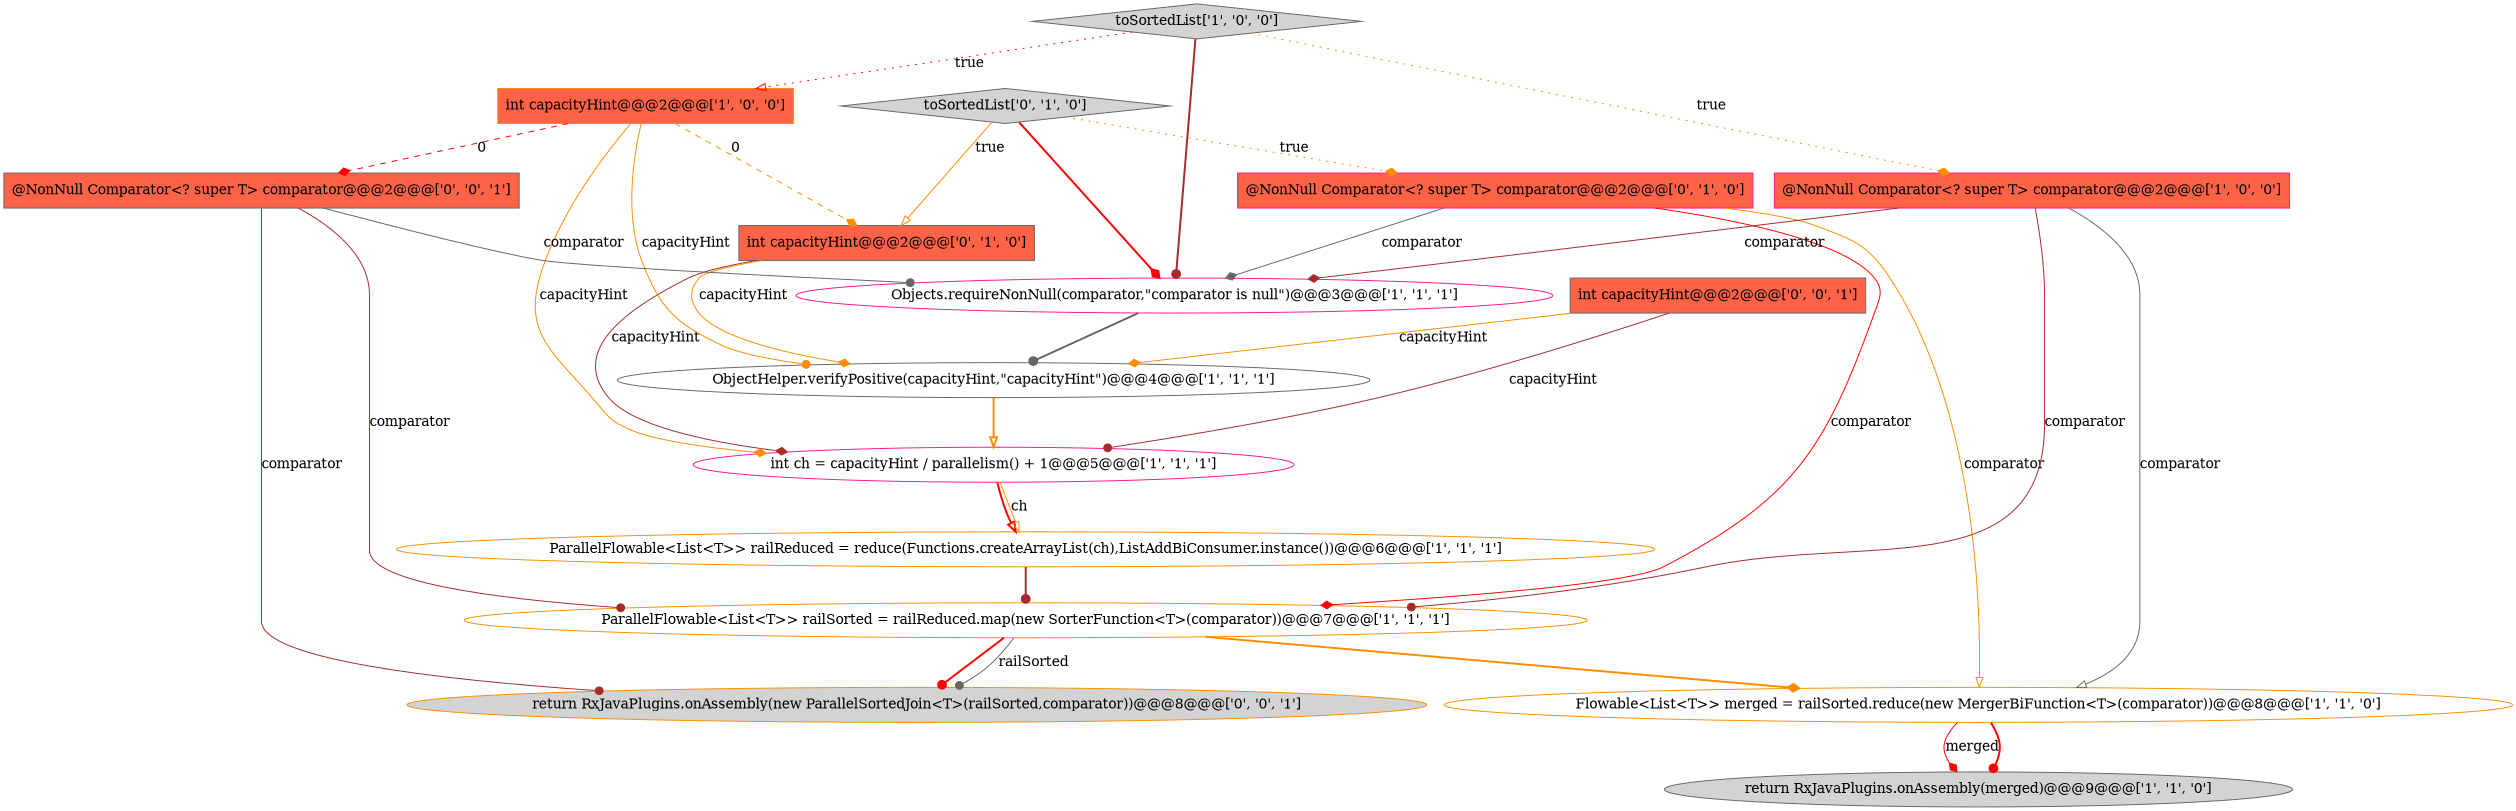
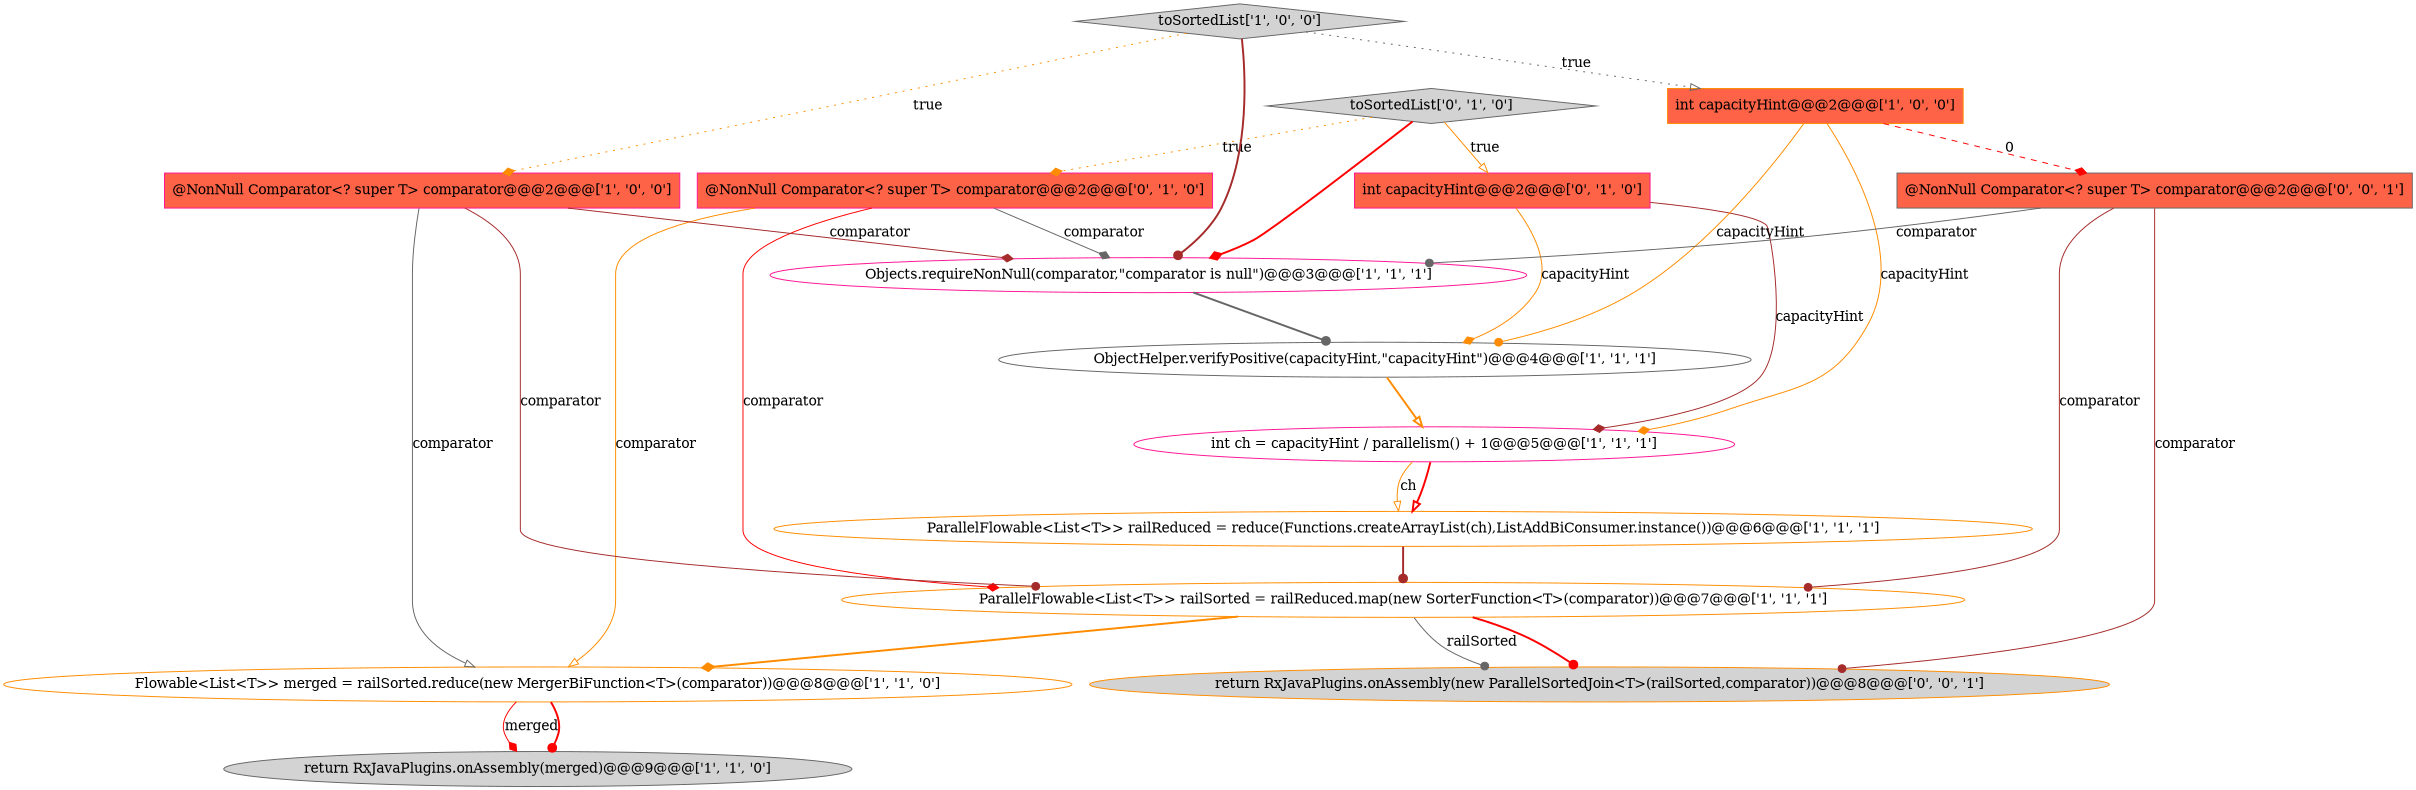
edge "toSortedList['1', '0', '0']" -> "int capacityHint@@@2@@@['1', '0', '0']": color red -> gray40
edge "int capacityHint@@@2@@@['1', '0', '0']" -> "int capacityHint@@@2@@@['0', '1', '0']": removed, label "0"
node "int capacityHint@@@2@@@['0', '1', '0']": color gray40 -> deeppink
node "int capacityHint@@@2@@@['0', '0', '1']": removed
